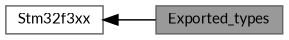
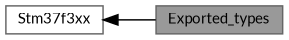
node "Stm32f3xx": label "Stm32f3xx" -> "Stm37f3xx"
